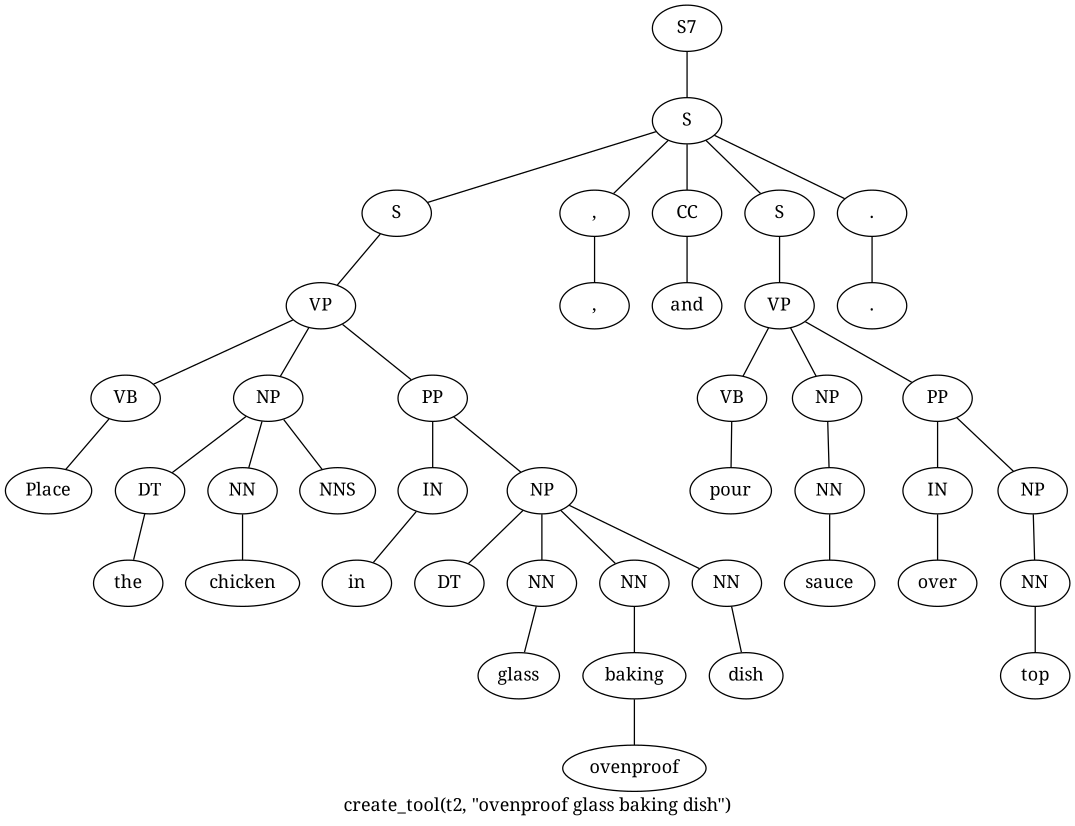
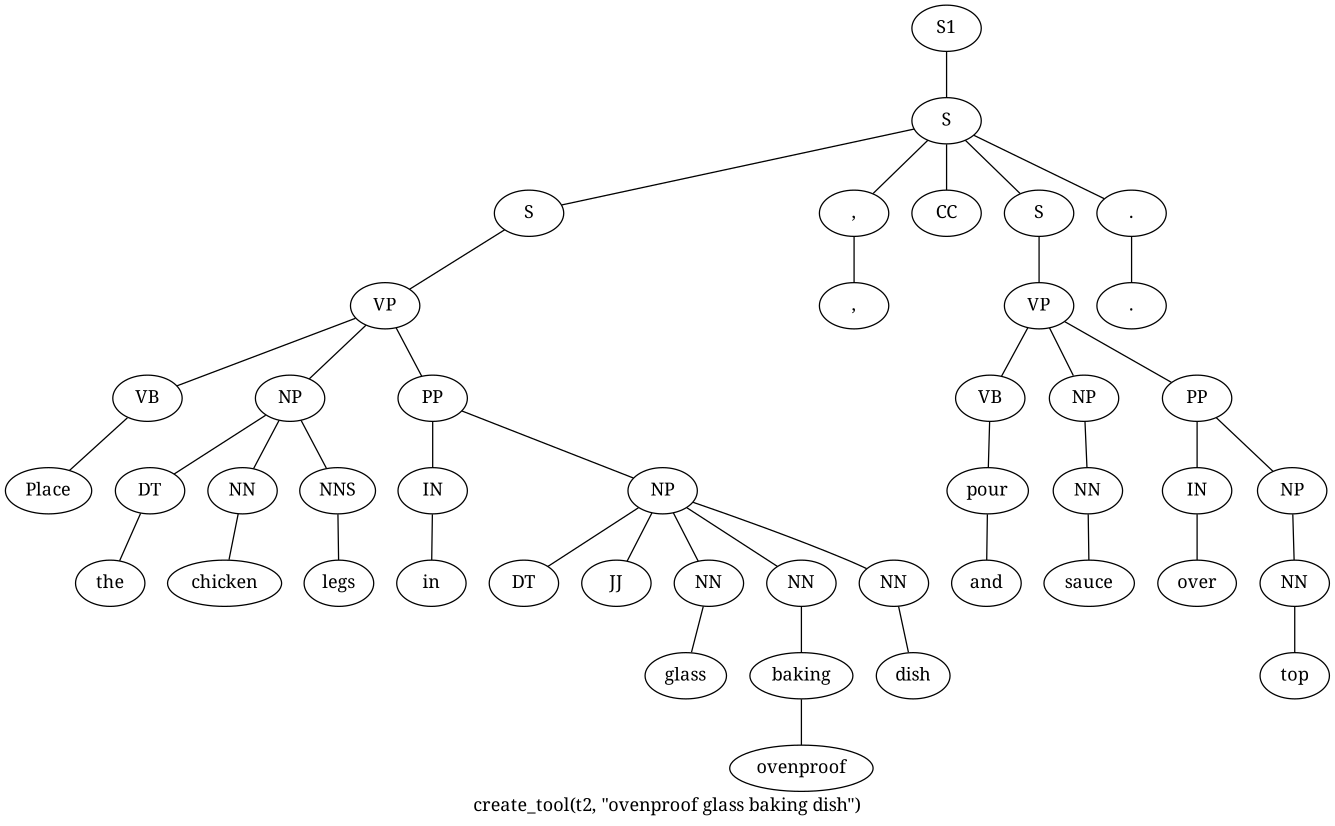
node "S7": label "S7" -> "S1"
edge "CC" -- "and": now "pour" -- "and"
node "legs": added
node "JJ": added
